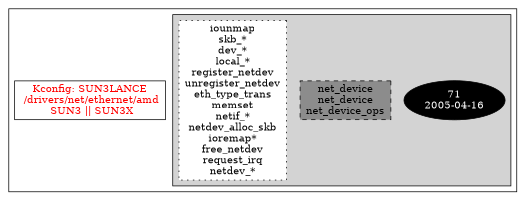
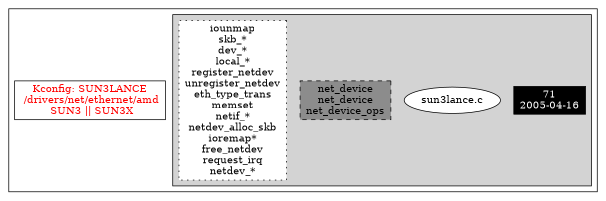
node "sun3lance.c": added
node "71 2005-04-16": shape ellipse -> box
